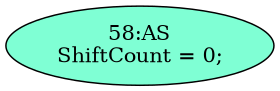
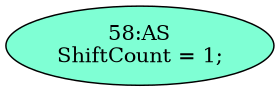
node "58:AS ShiftCount = 0;": label "58:AS ShiftCount = 0;" -> "58:AS ShiftCount = 1;"
